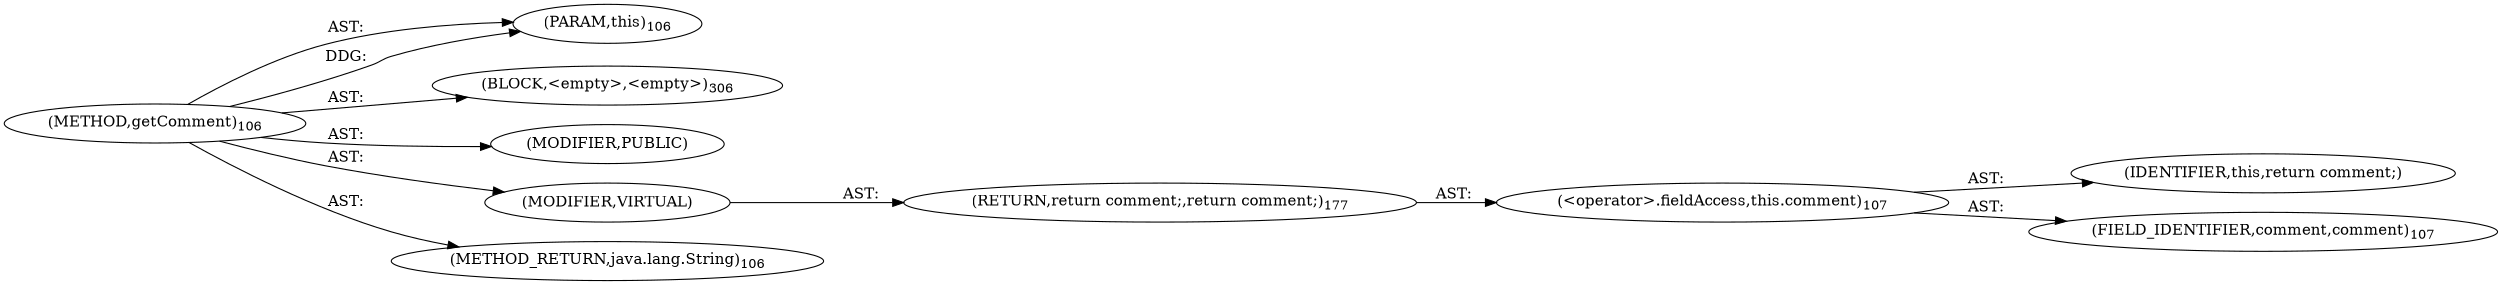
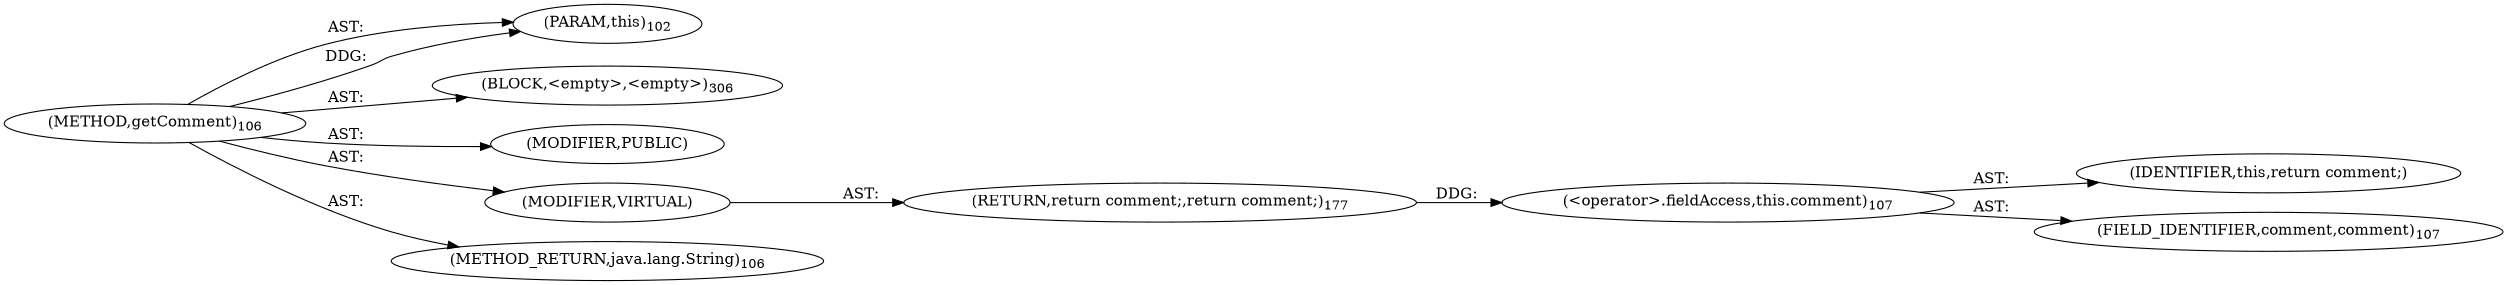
node "(PARAM,this)": text "106" -> "102"
edge "(RETURN,return comment;,return comment;)" -> "(<operator>.fieldAccess,this.comment)": label "AST: " -> "DDG: "
